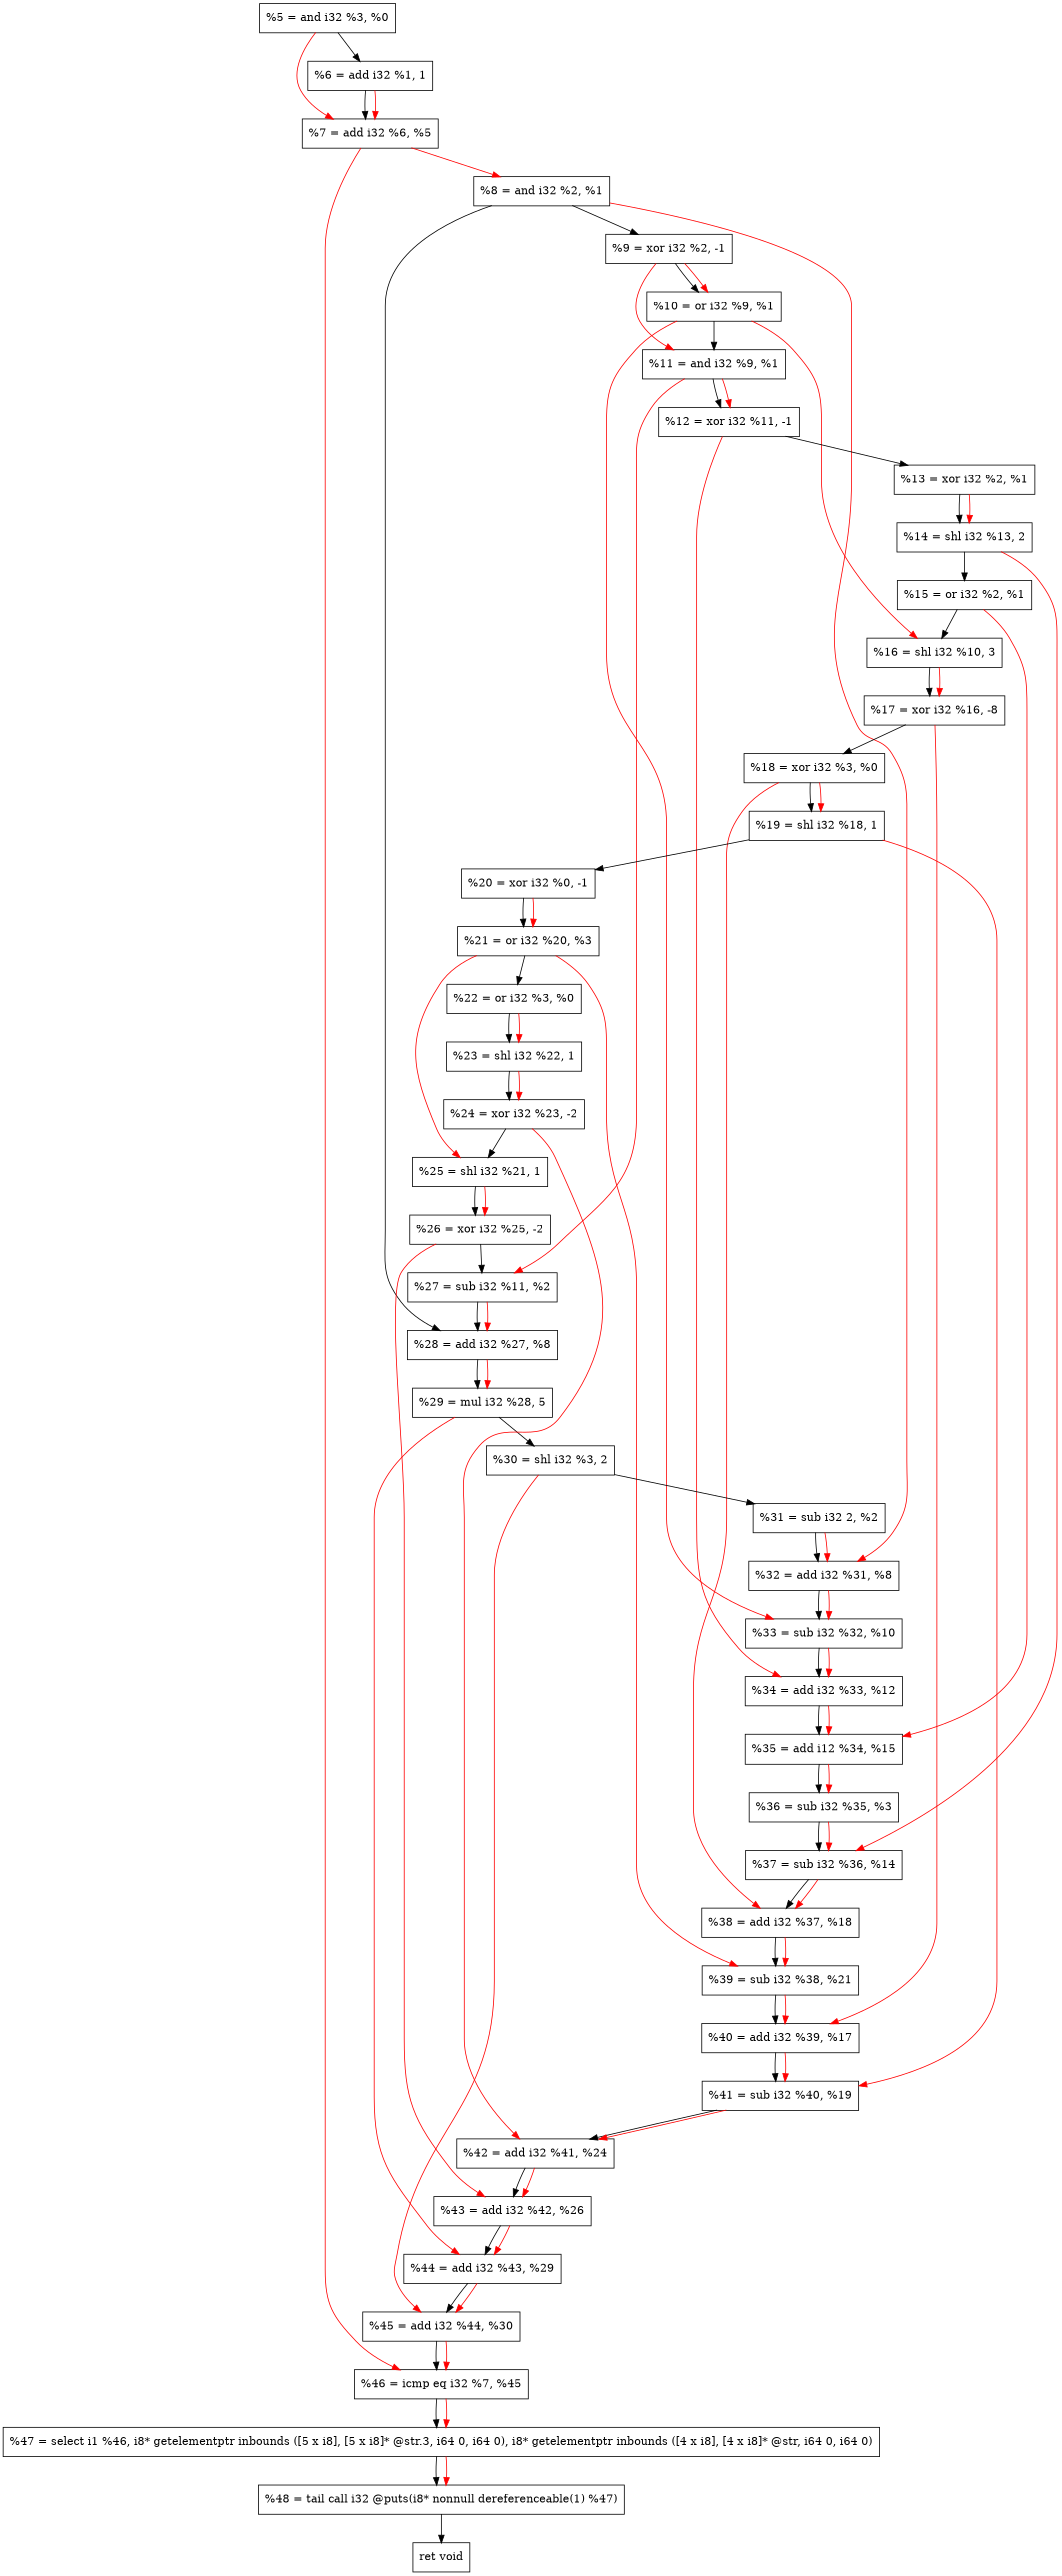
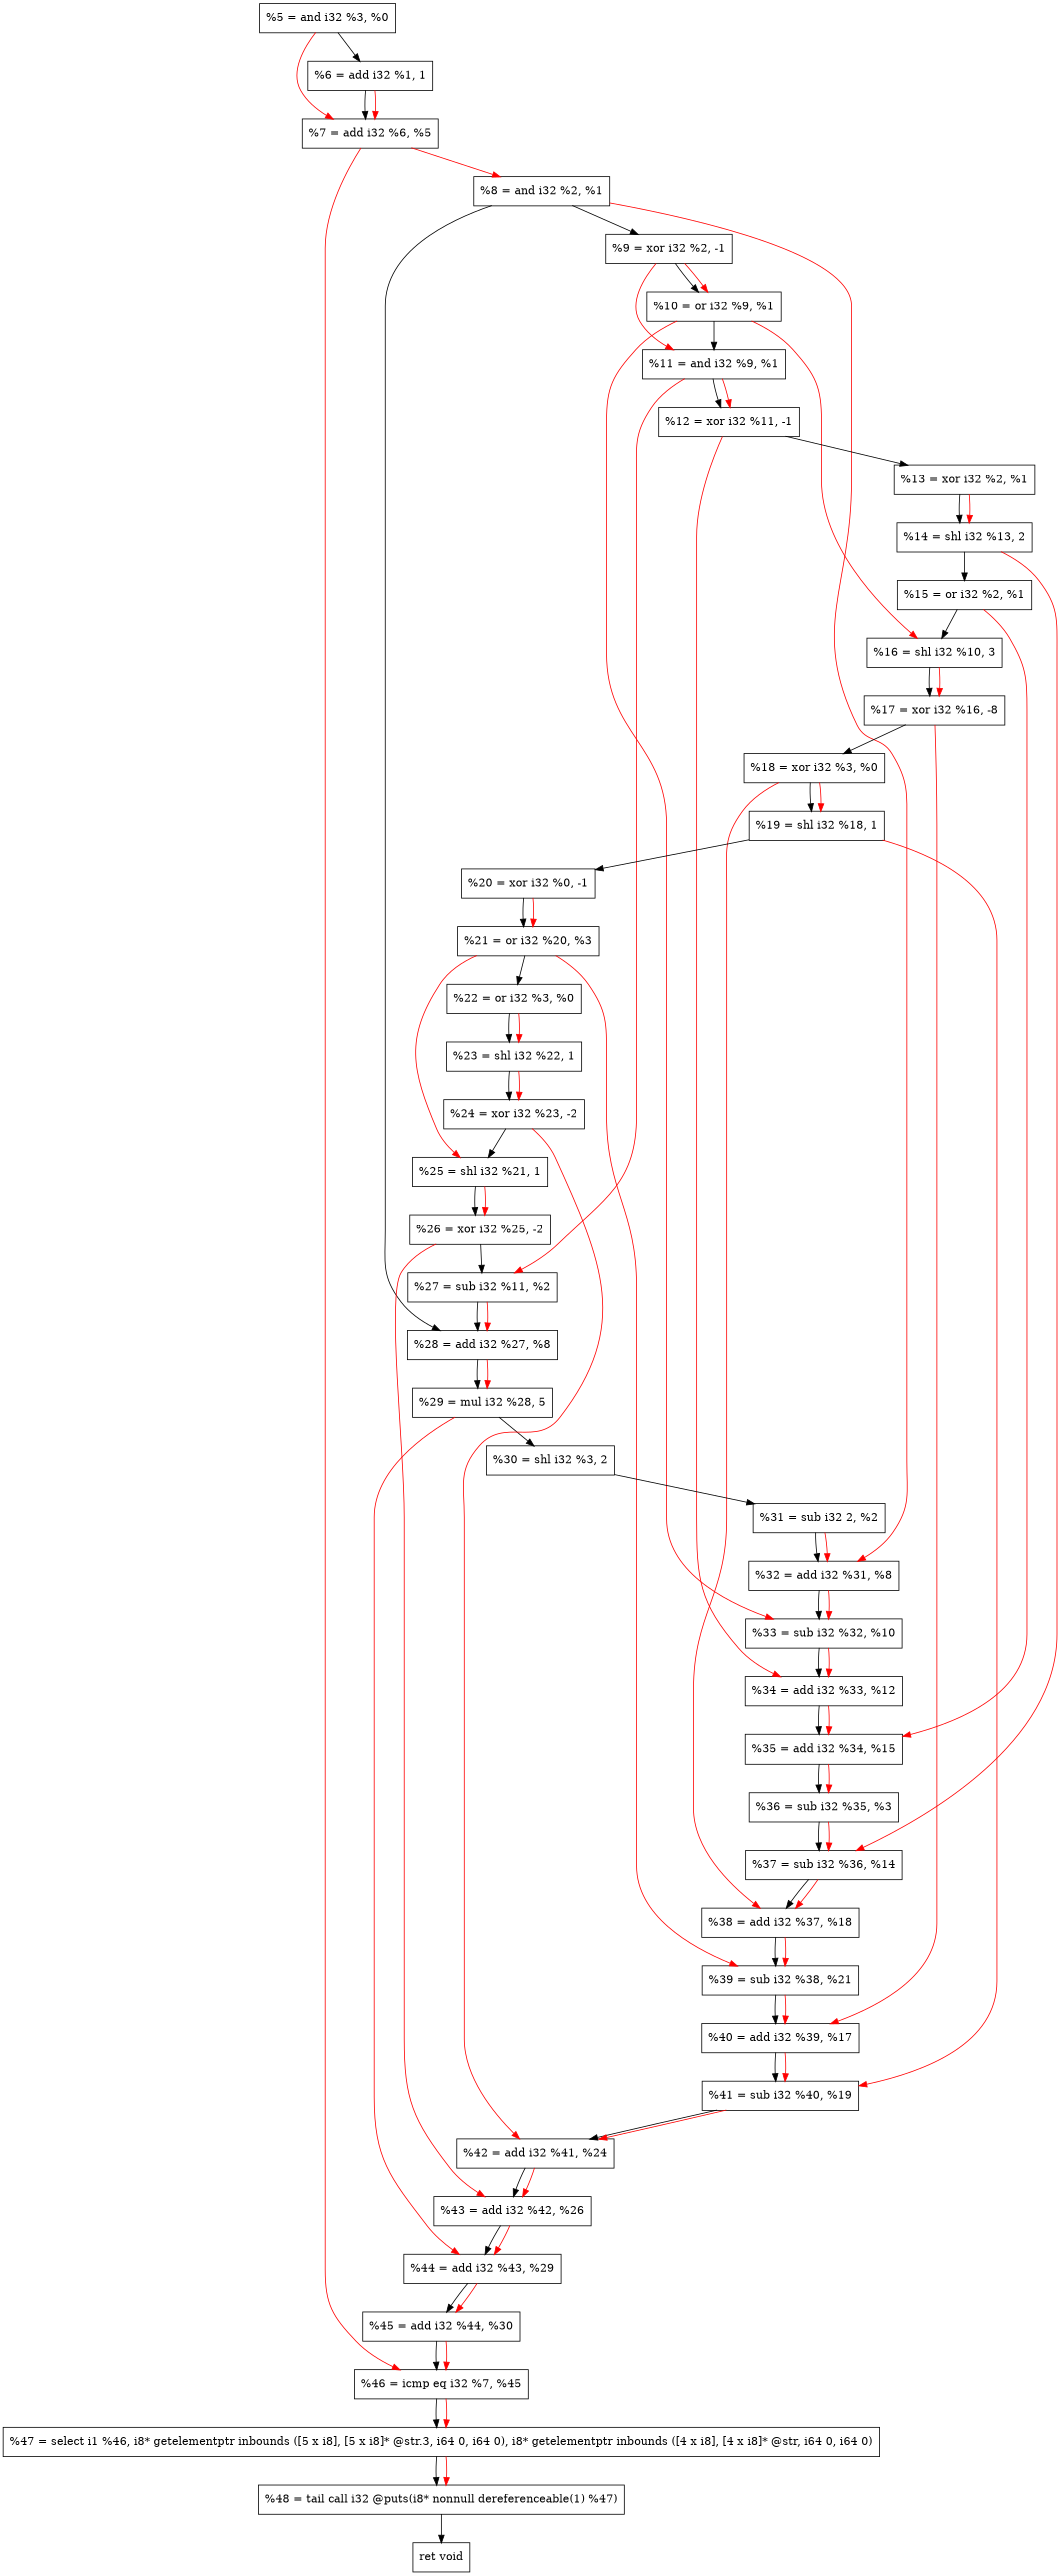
node "%35 = add i12 %34, %15": label "%35 = add i12 %34, %15" -> "%35 = add i32 %34, %15"
edge "%30 = shl i32 %3, 2" -> "%45 = add i32 %44, %30": removed
